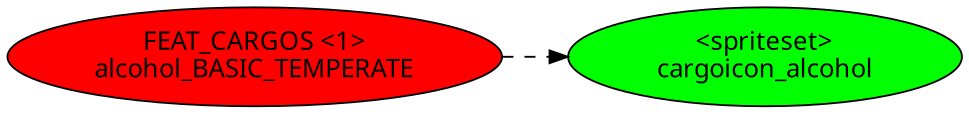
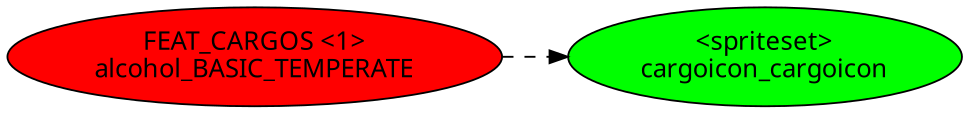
node "<spriteset> cargoicon_alcohol": label "<spriteset> cargoicon_alcohol" -> "<spriteset> cargoicon_cargoicon"
